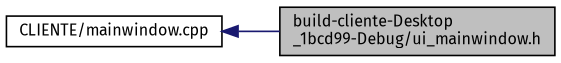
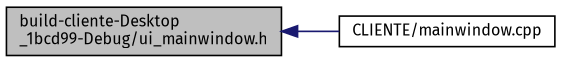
edge "build-cliente-Desktop _1bcd99-Debug/ui_mainwindow.h" -> "CLIENTE/mainwindow.cpp": reversed
